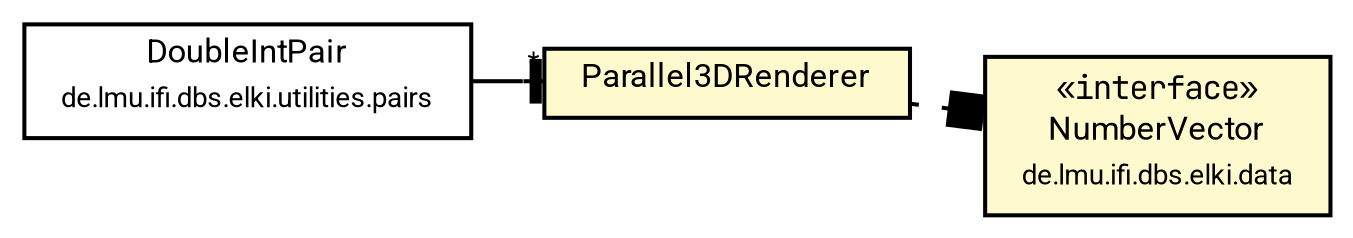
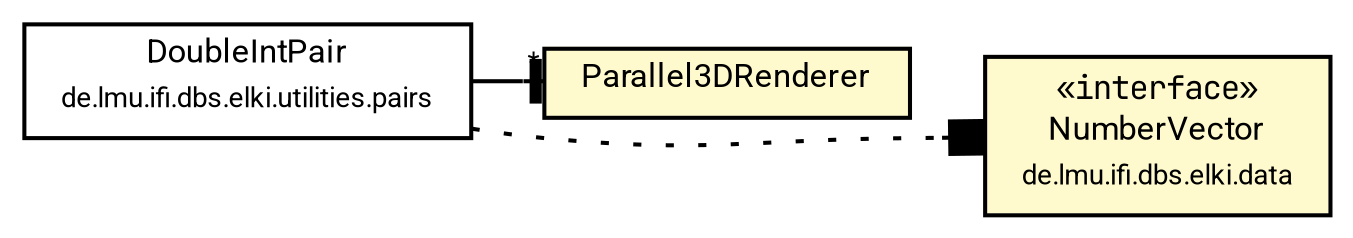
edge "Parallel3DRenderer" -> "NumberVector": now "DoubleIntPair" -> "NumberVector"
